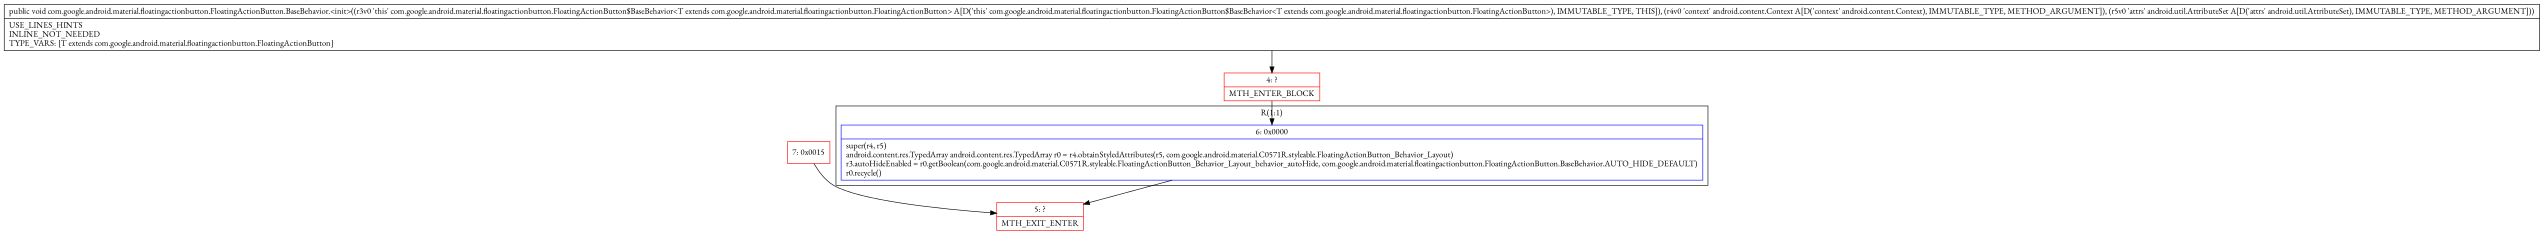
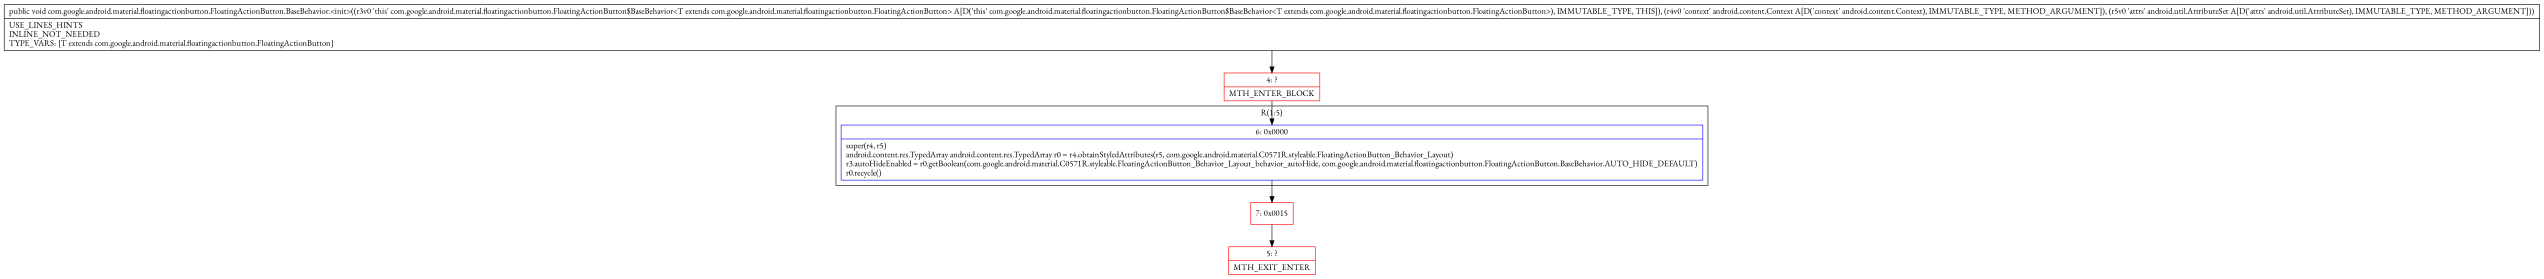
cluster "R(1:1)": label "R(1:1)" -> "R(1:5)"
edge "6: 0x0000" -> "5: ?": now "6: 0x0000" -> "7: 0x0015"
